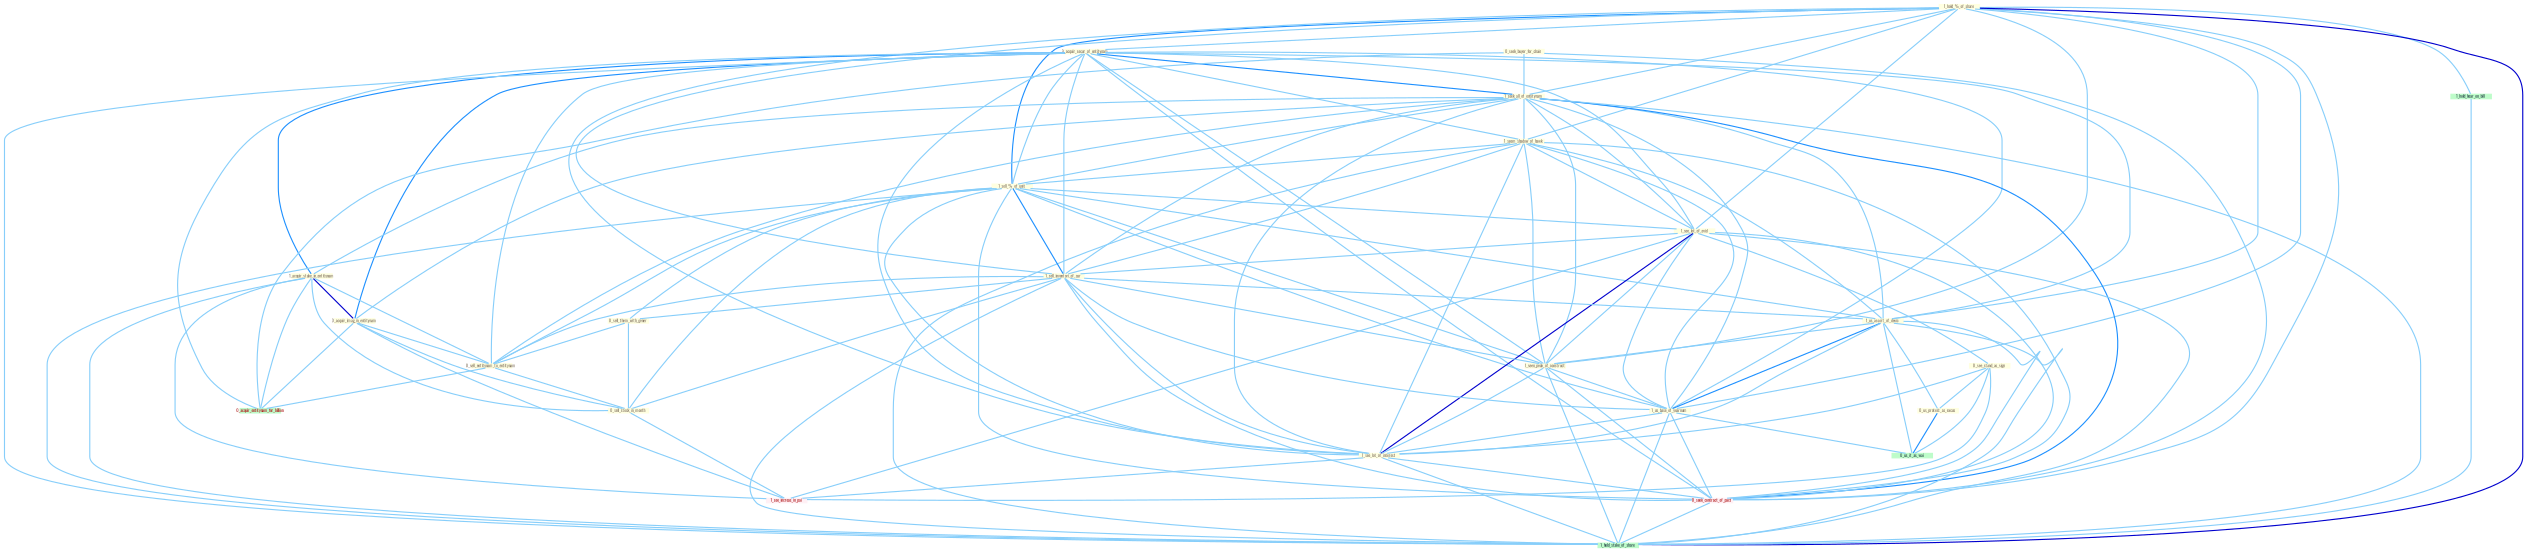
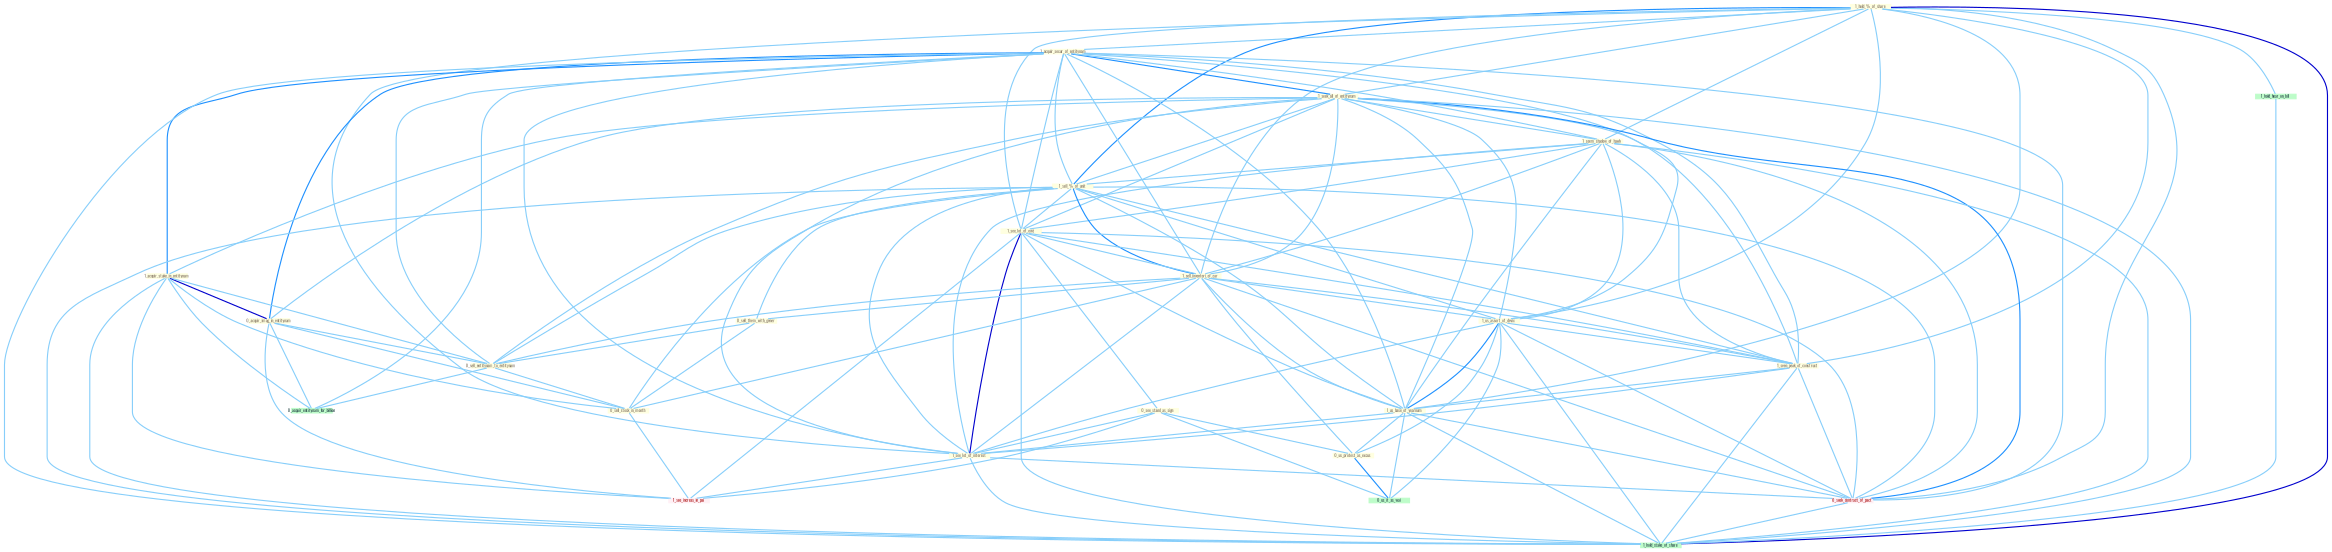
node "9_acquir_secur_of_entitynam": label "9_acquir_secur_of_entitynam" -> "1_acquir_secur_of_entitynam"
node "0_seek_buyer_for_chain": removed
node "0_acquir_entitynam_for_billion": fontcolor #b22222 -> #2f4f4f
edge "1_us_base_of_yearnum" -- "0_us_protest_as_excus": added
edge "1_sell_inventori_of_car" -- "1_hold_stake_of_share": now "1_sell_inventori_of_car" -- "0_us_protest_as_excus"
